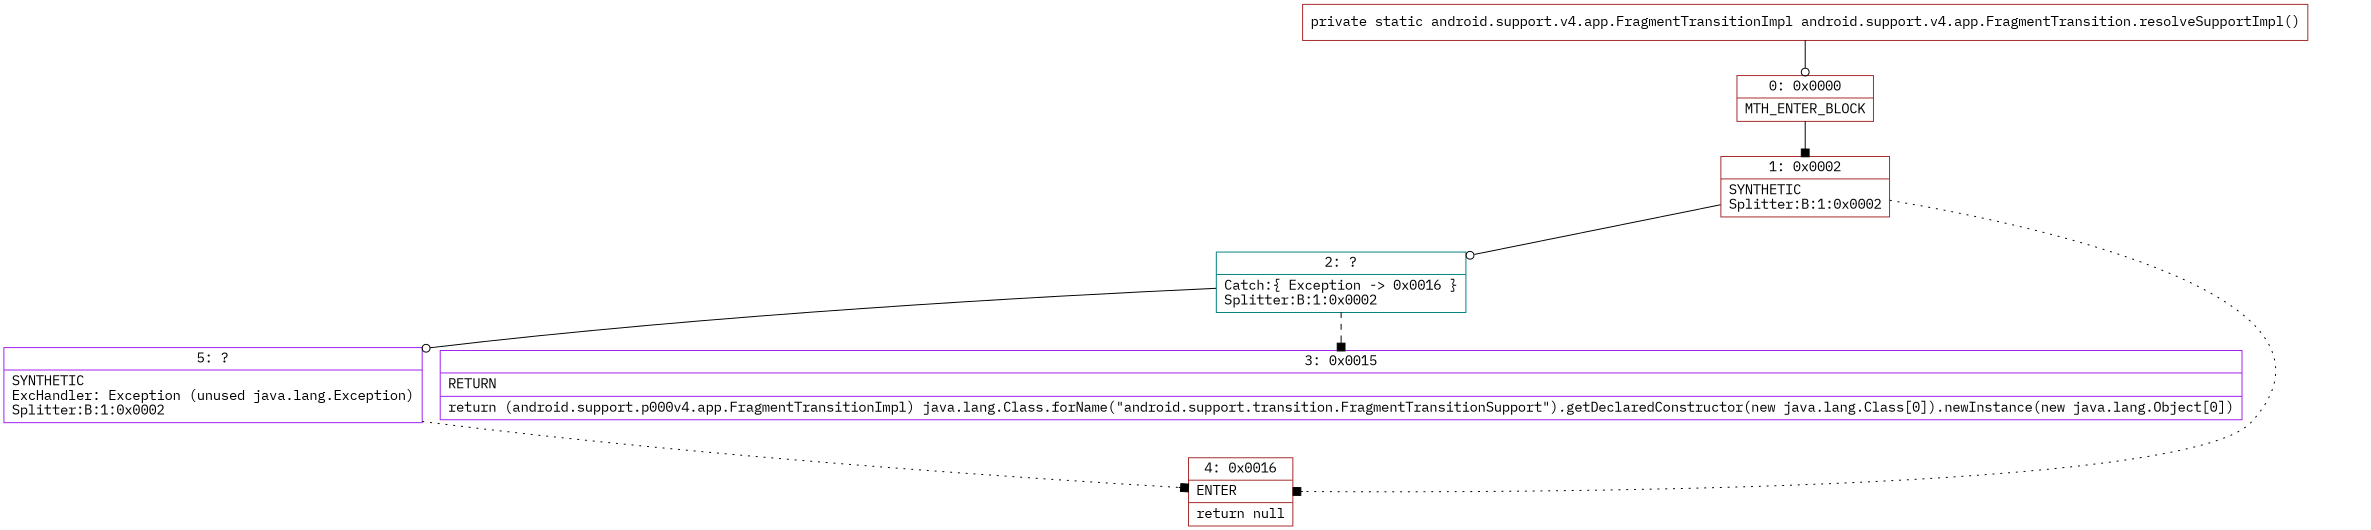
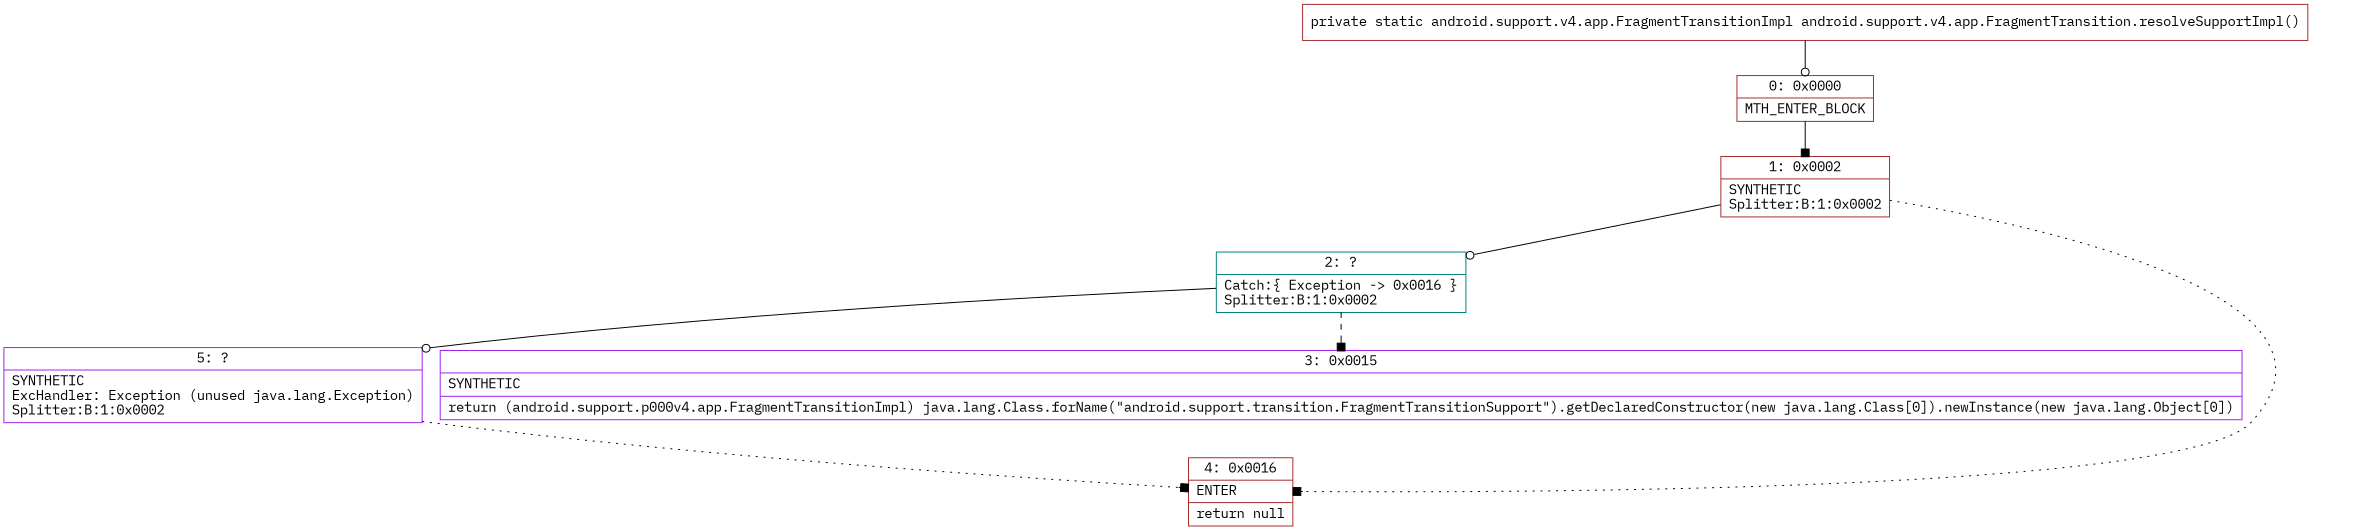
node "3: 0x0015": text "RETURN" -> "SYNTHETIC"
